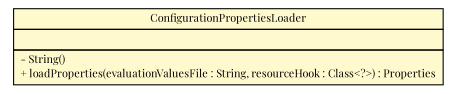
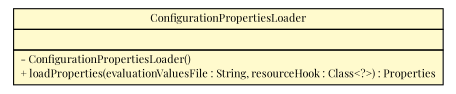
node "ConfigurationPropertiesLoader": text "- String()" -> "- ConfigurationPropertiesLoader()"
